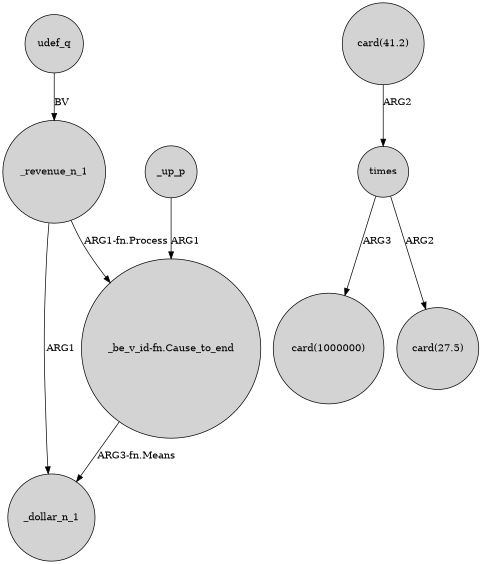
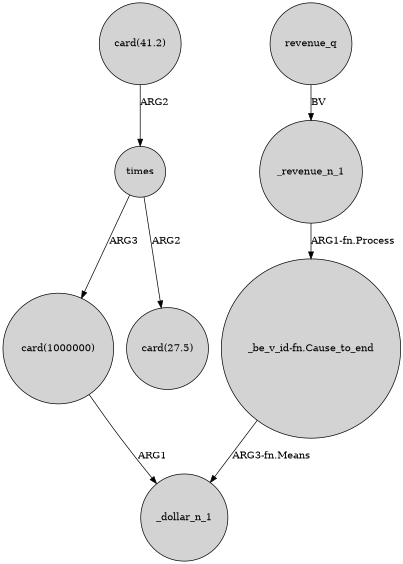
node "udef_q": label "udef_q" -> "revenue_q"
node "_up_p": removed
edge "_revenue_n_1" -> "_dollar_n_1": now "card(1000000)" -> "_dollar_n_1"
